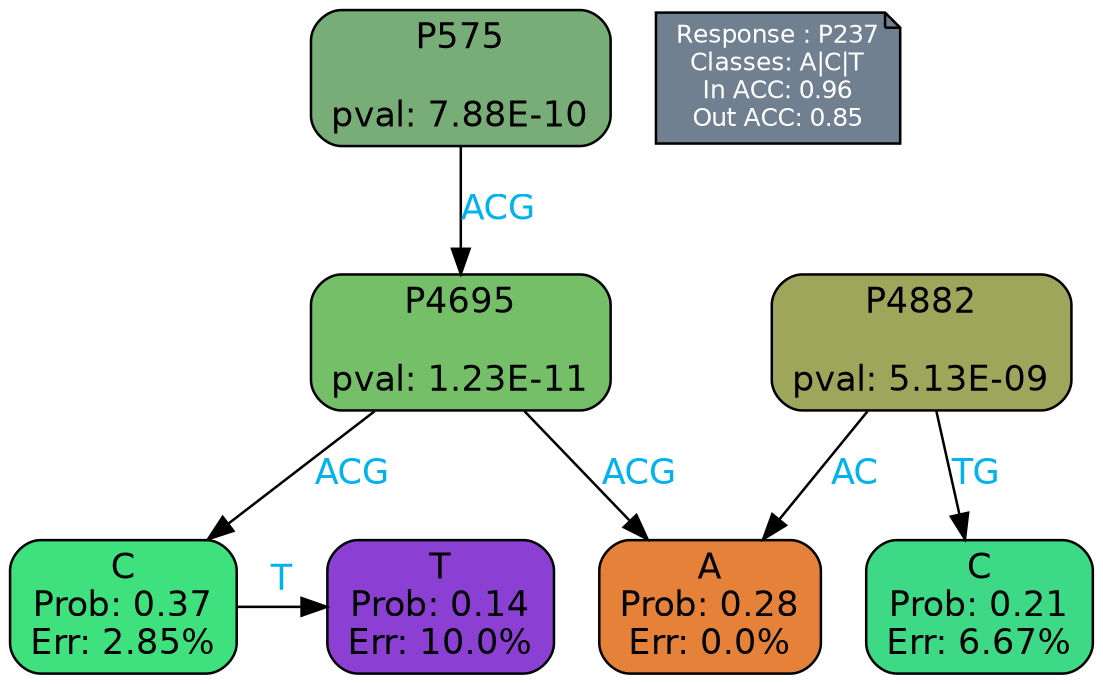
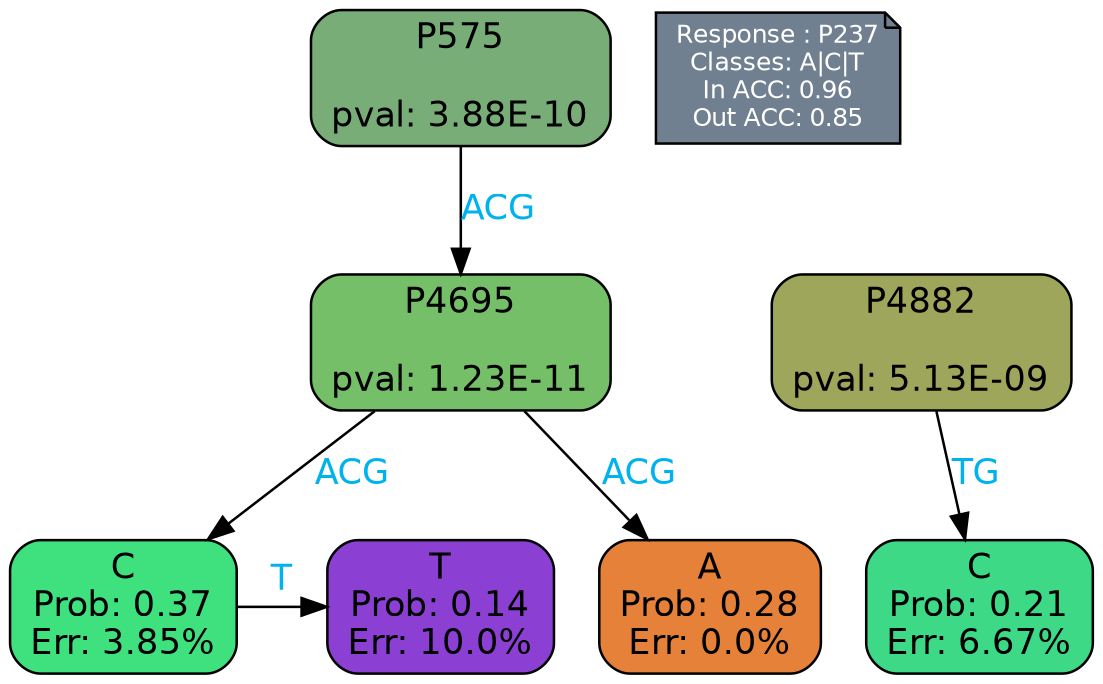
node "P575 pval: 7.88E-10": label "P575 pval: 7.88E-10" -> "P575 pval: 3.88E-10"
edge "P4882 pval: 5.13E-09" -> "A Prob: 0.28 Err: 0.0%": removed, label "AC"
node "C Prob: 0.37 Err: 2.85%": label "C Prob: 0.37 Err: 2.85%" -> "C Prob: 0.37 Err: 3.85%"
